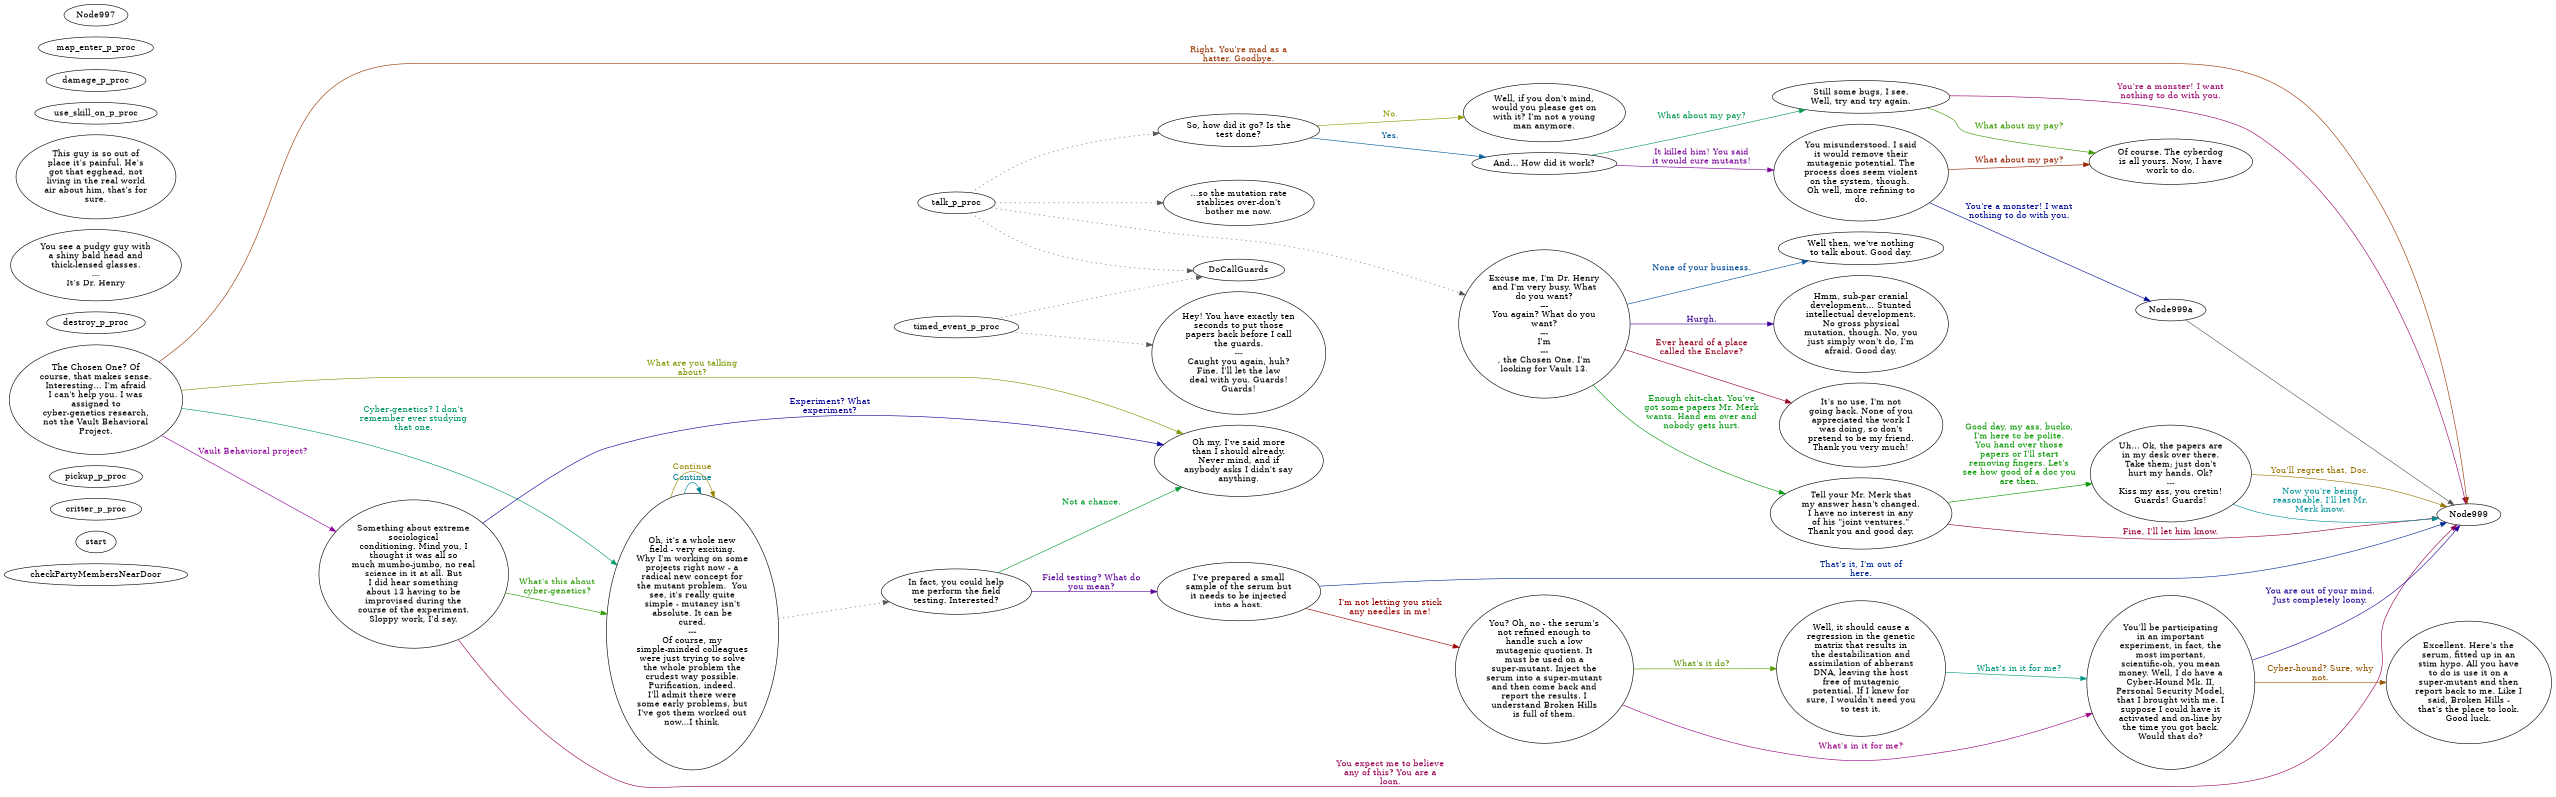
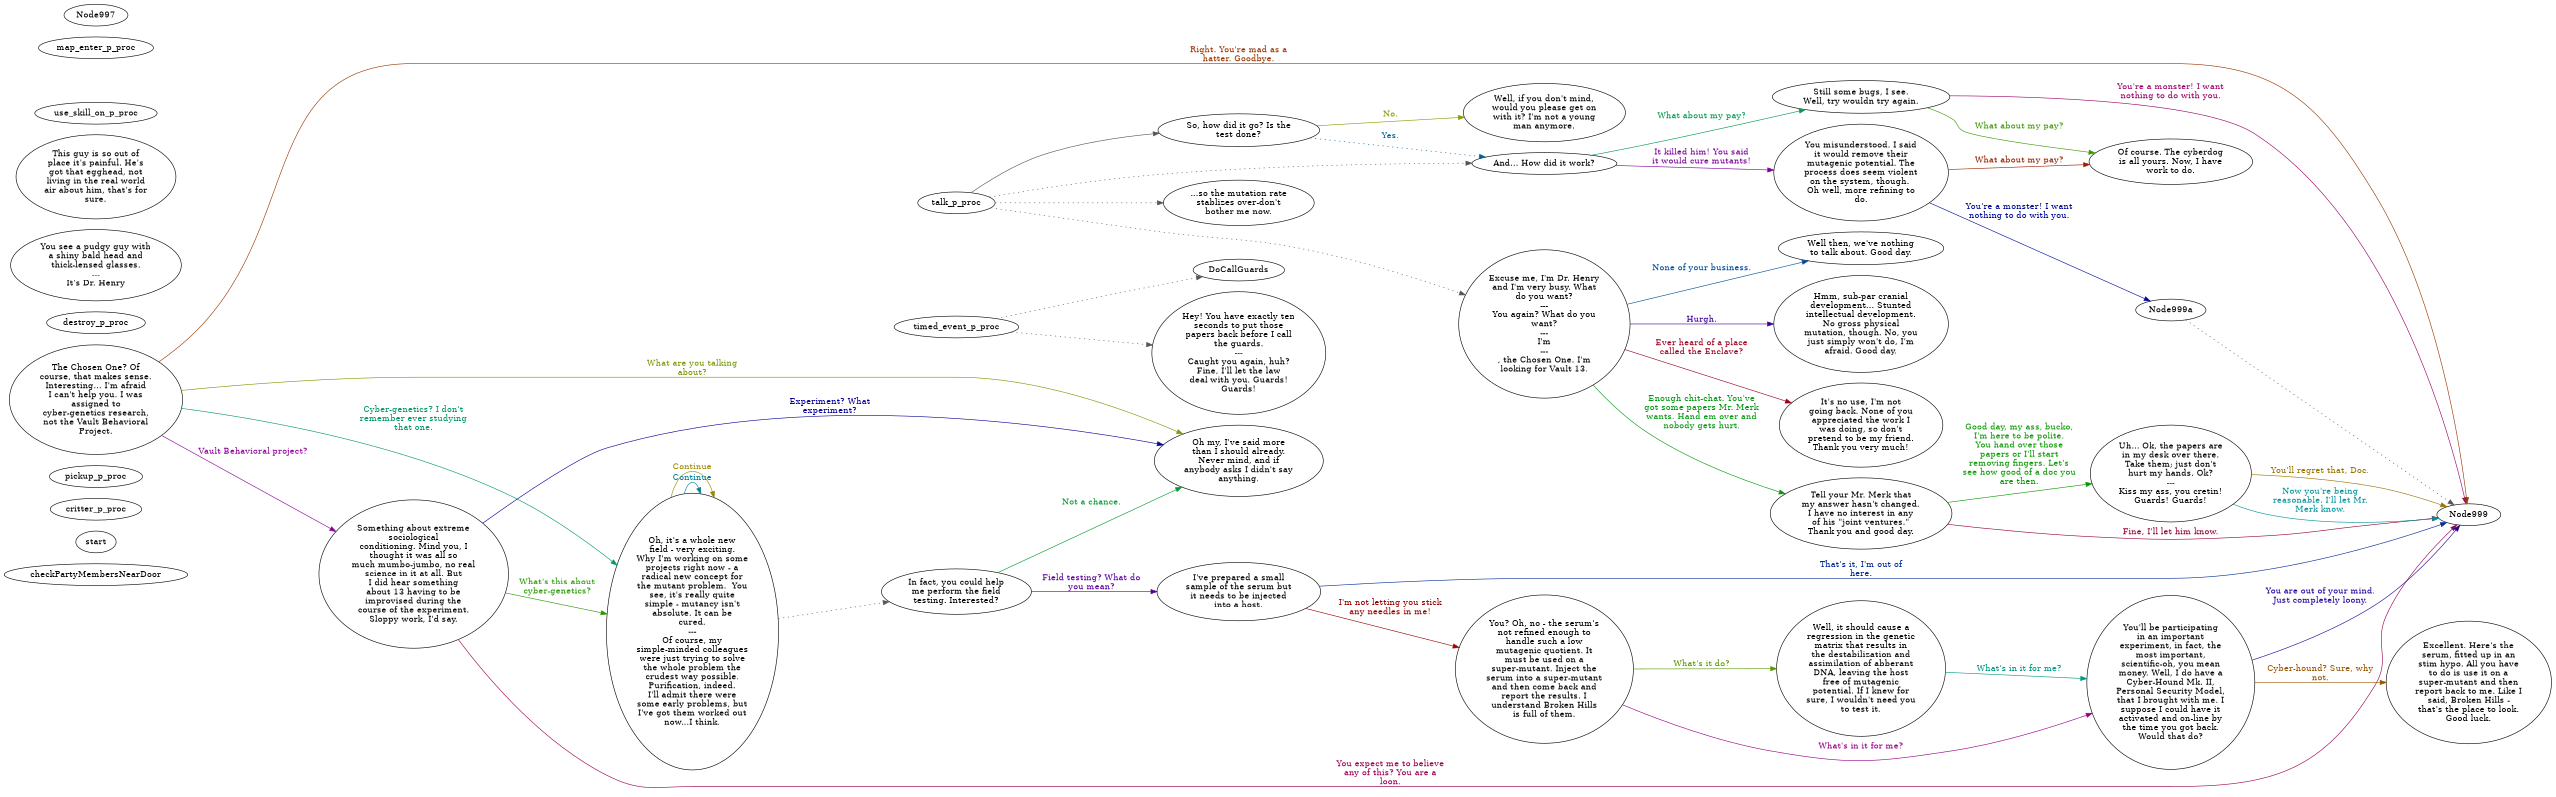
node "damage_p_proc": removed
node "Still some bugs, I see. Well, try and try again.": label "Still some bugs, I see. Well, try and try again." -> "Still some bugs, I see. Well, try wouldn try again."
edge "So, how did it go? Is the test done?" -> "And... How did it work?": style solid -> dotted
edge "talk_p_proc" -> "So, how did it go? Is the test done?": style dotted -> solid
edge "talk_p_proc" -> "DoCallGuards": now "talk_p_proc" -> "And... How did it work?"
edge "Node999a" -> "Node999": style solid -> dotted
